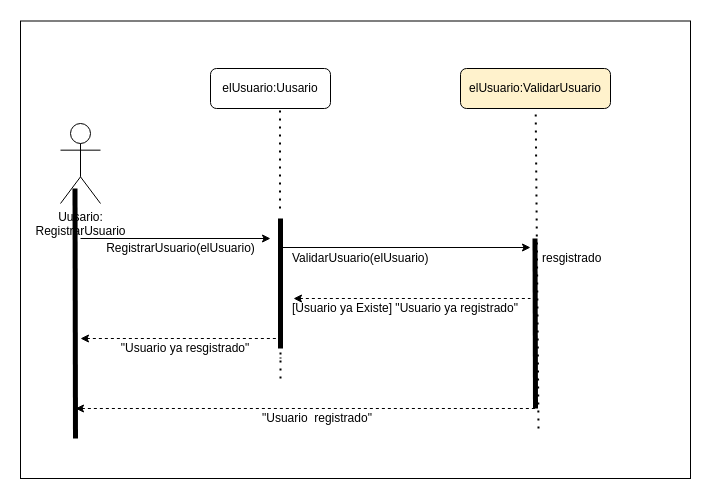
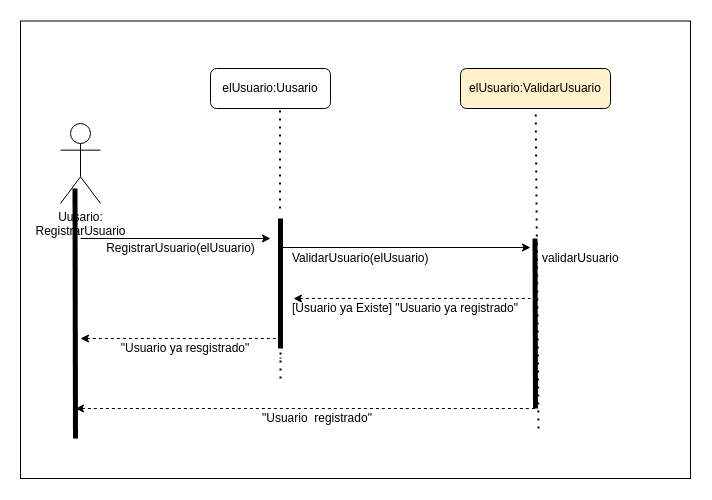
node "resgistrado": label "resgistrado" -> "validarUsuario"
